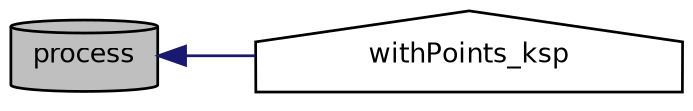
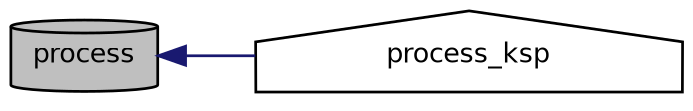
node "withPoints_ksp": label "withPoints_ksp" -> "process_ksp"
